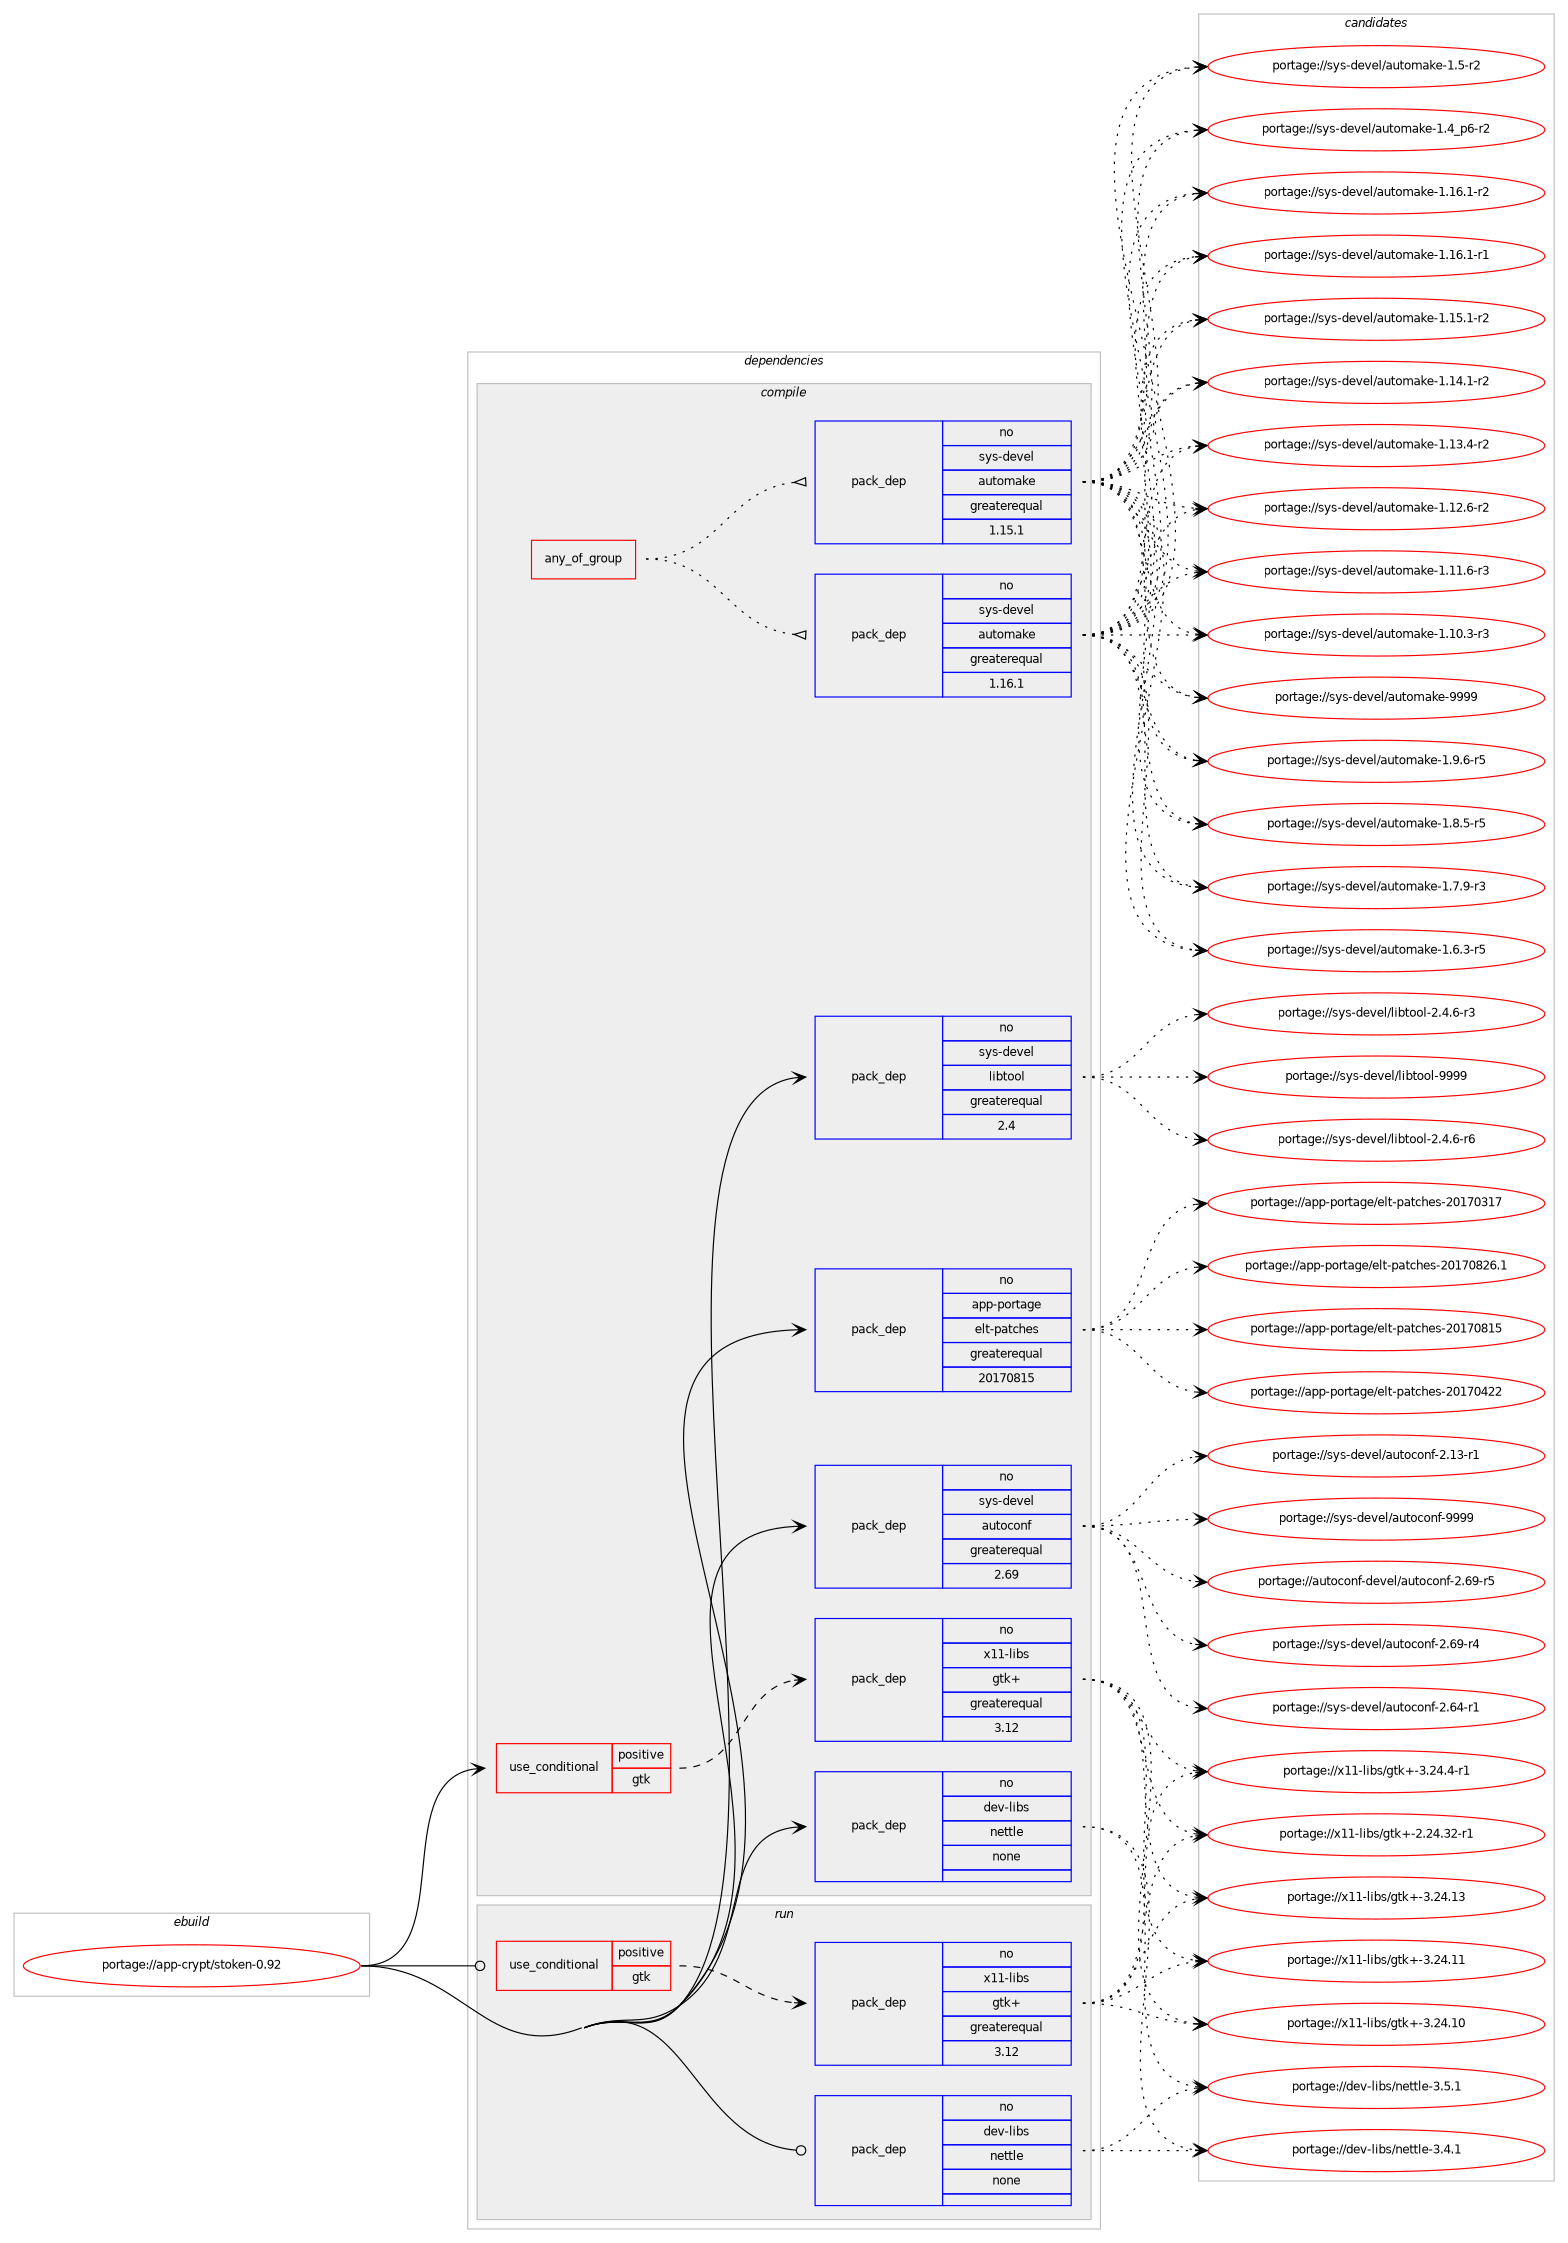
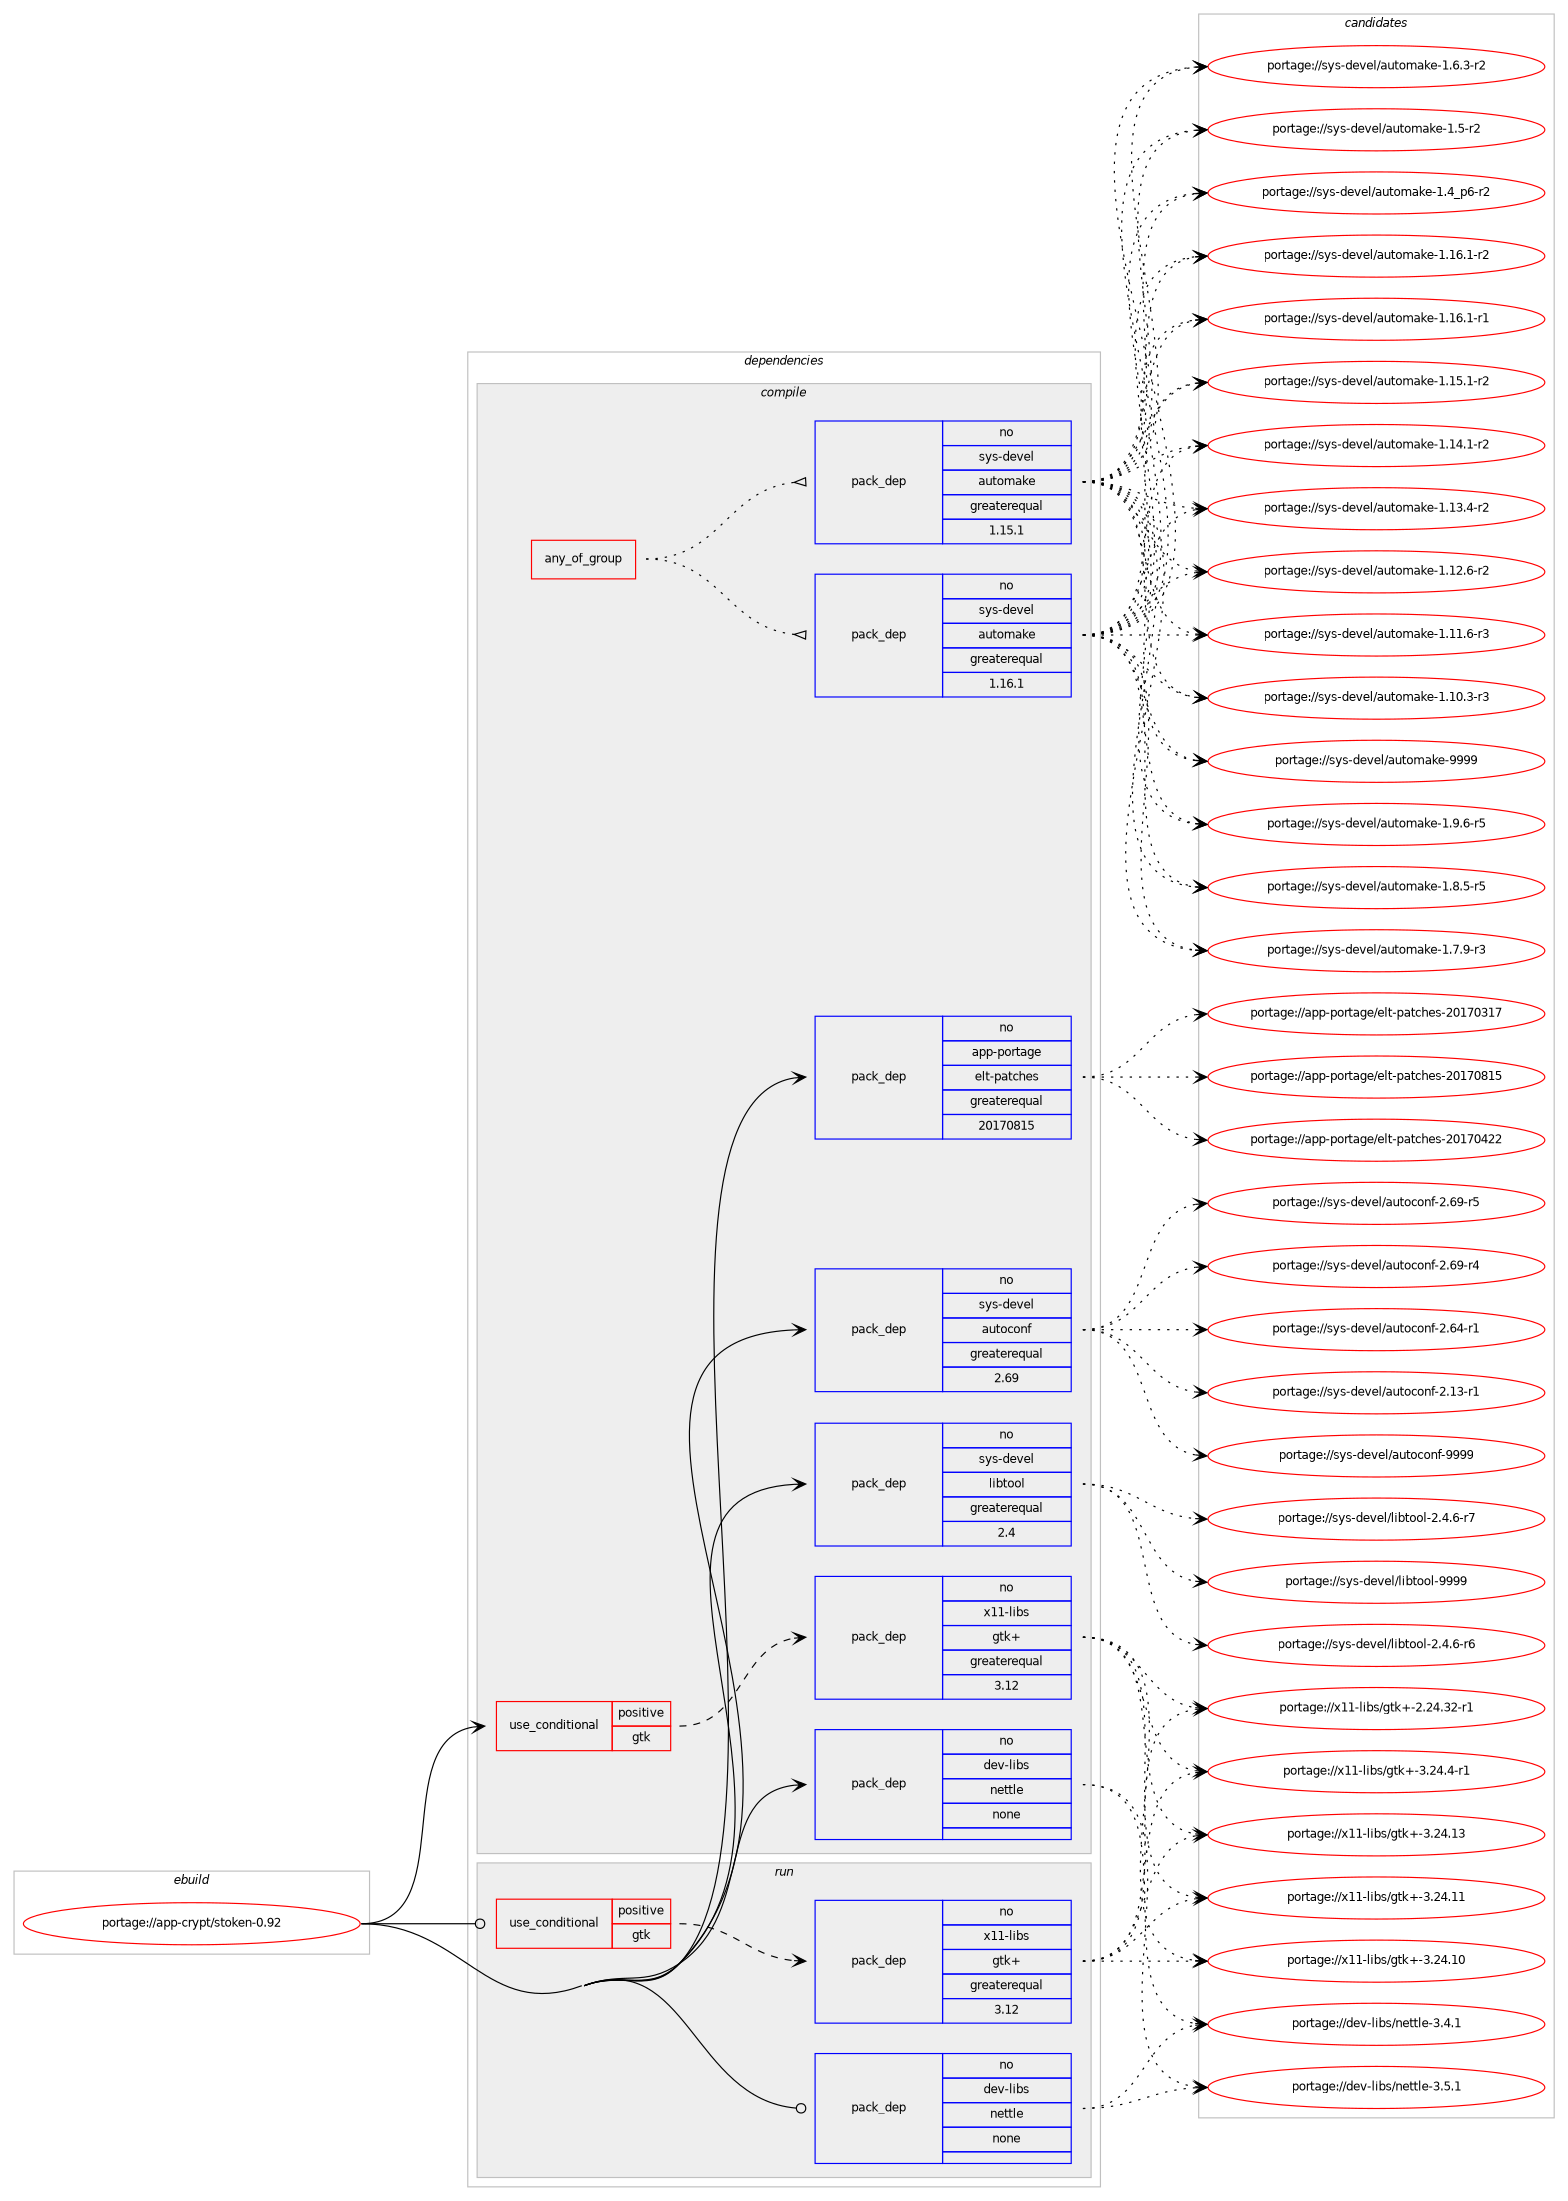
node "portage://sys-devel/automake-1.6.3-r5": label "portage://sys-devel/automake-1.6.3-r5" -> "portage://sys-devel/automake-1.6.3-r2"
node "portage://sys-devel/libtool-2.4.6-r3": label "portage://sys-devel/libtool-2.4.6-r3" -> "portage://sys-devel/libtool-2.4.6-r7"
node "portage://app-portage/elt-patches-20170826.1": removed
node "portage://autoconf-devel/autoconf-2.69-r5": label "portage://autoconf-devel/autoconf-2.69-r5" -> "portage://sys-devel/autoconf-2.69-r5"
